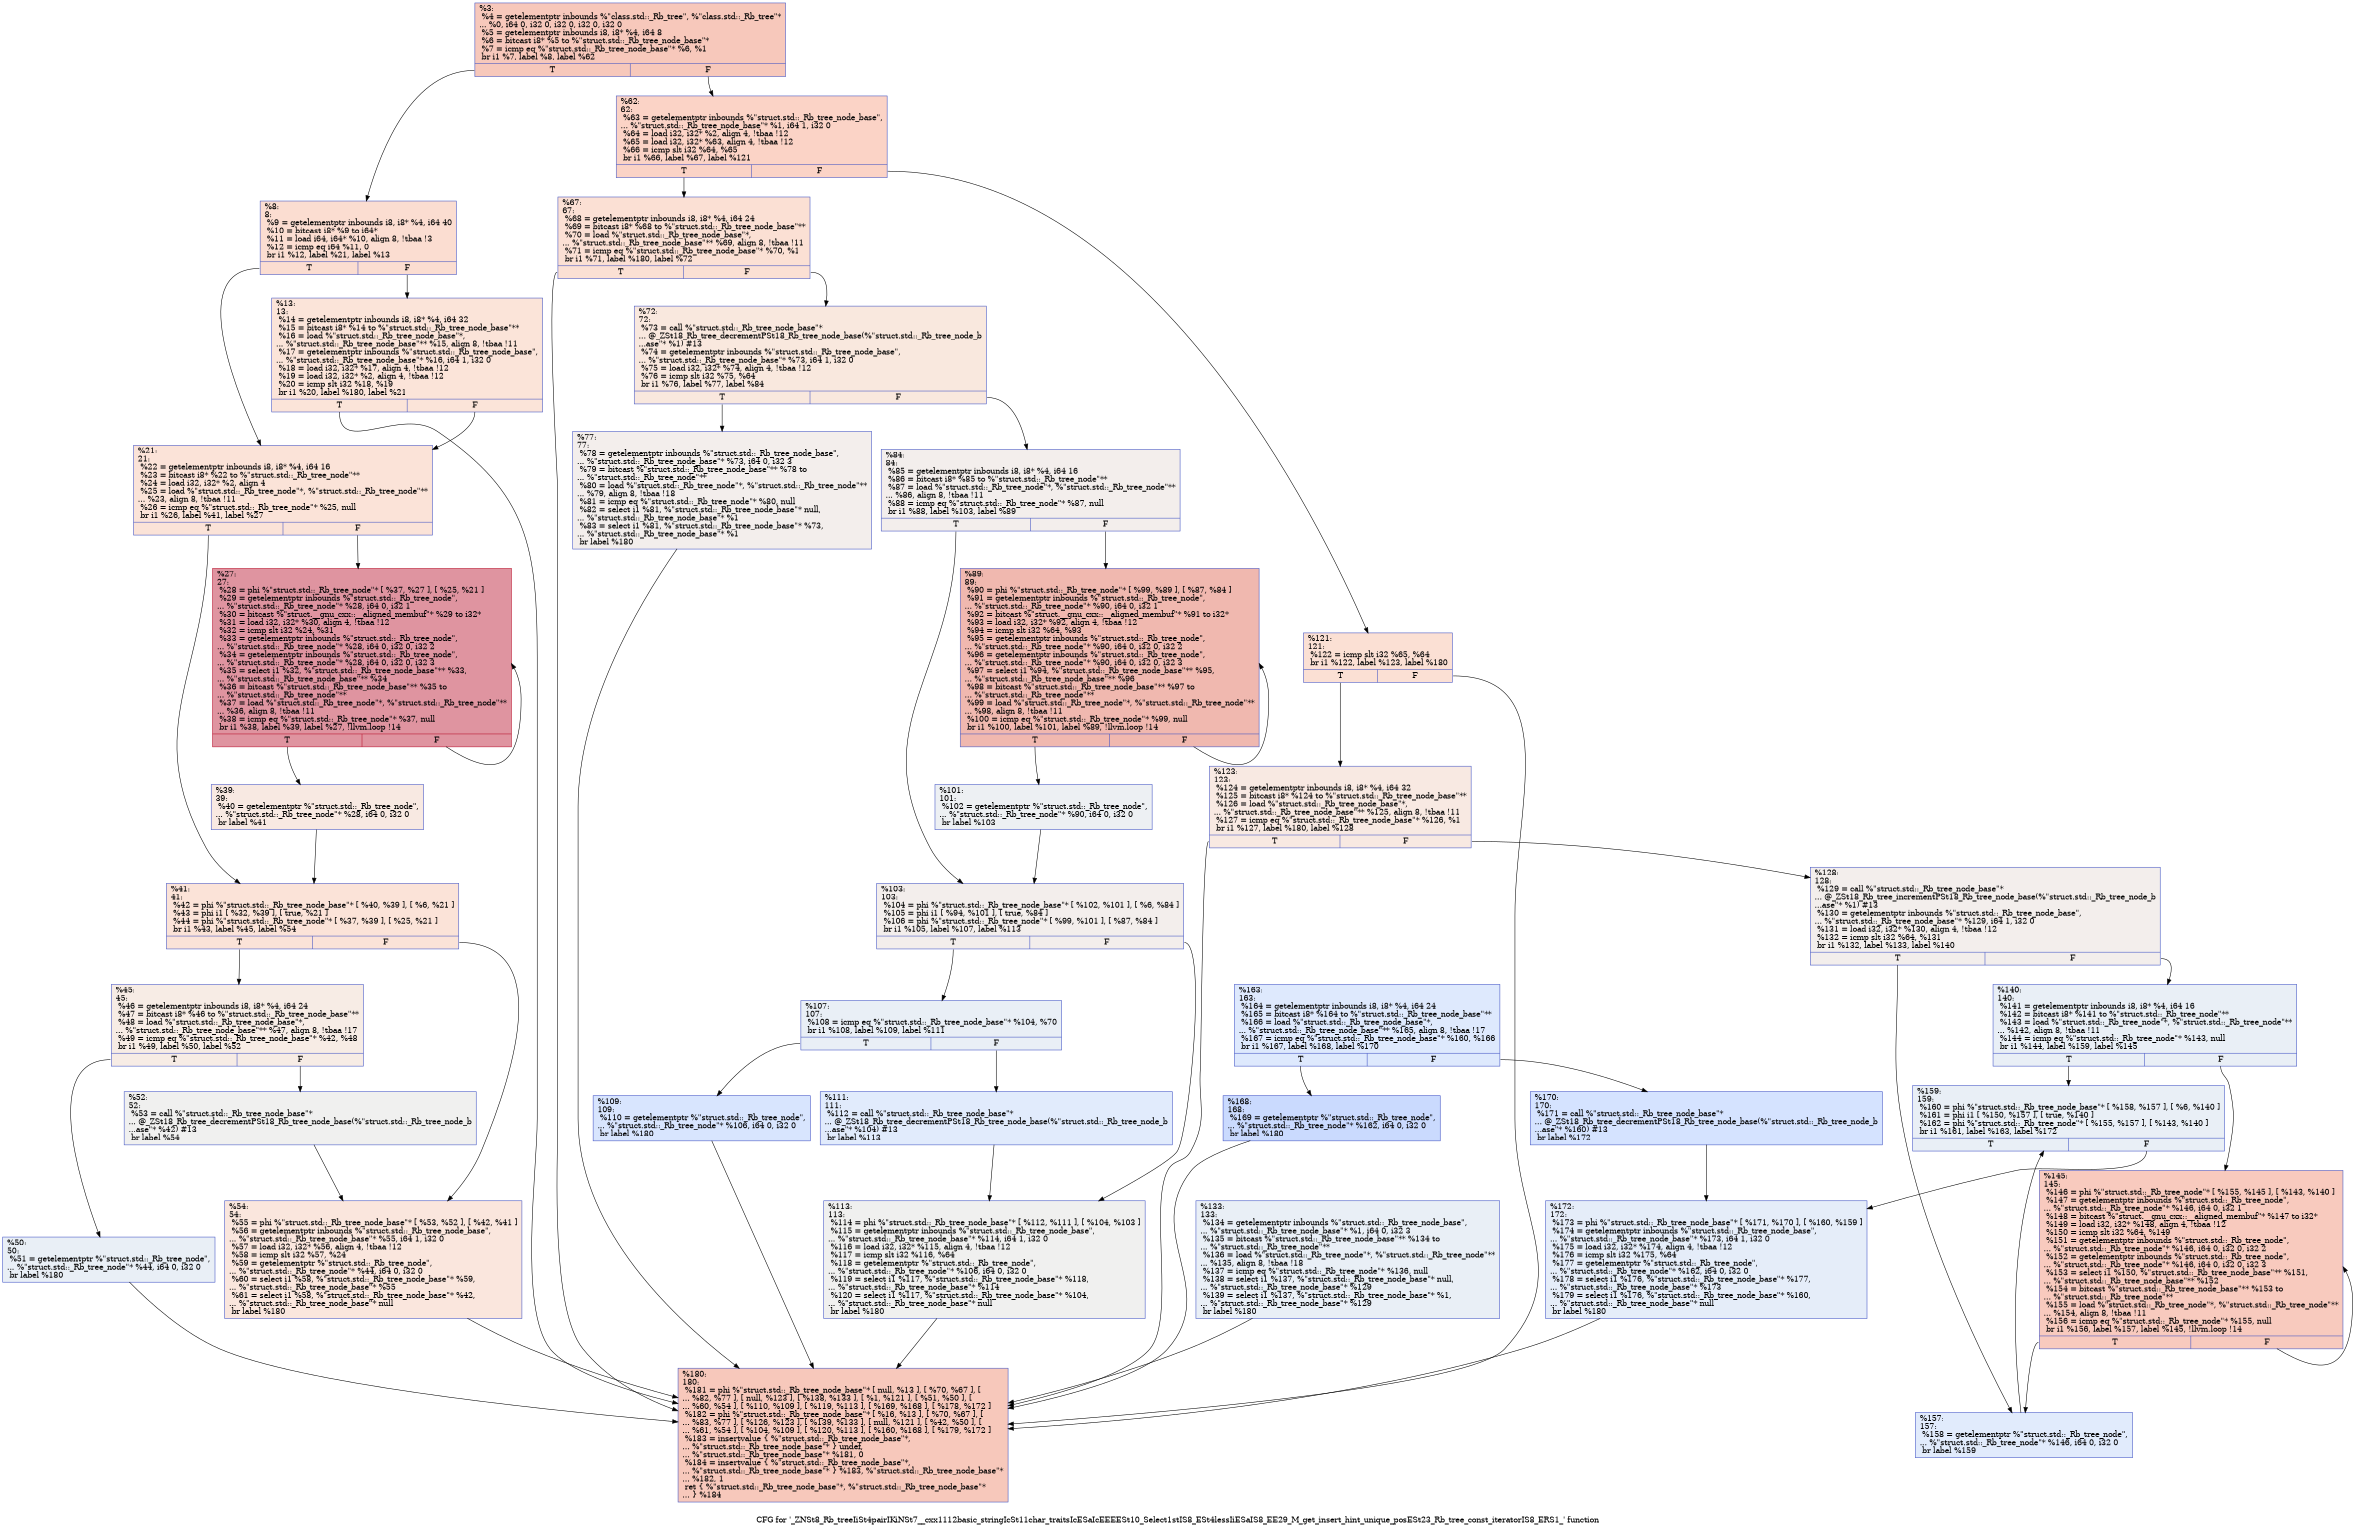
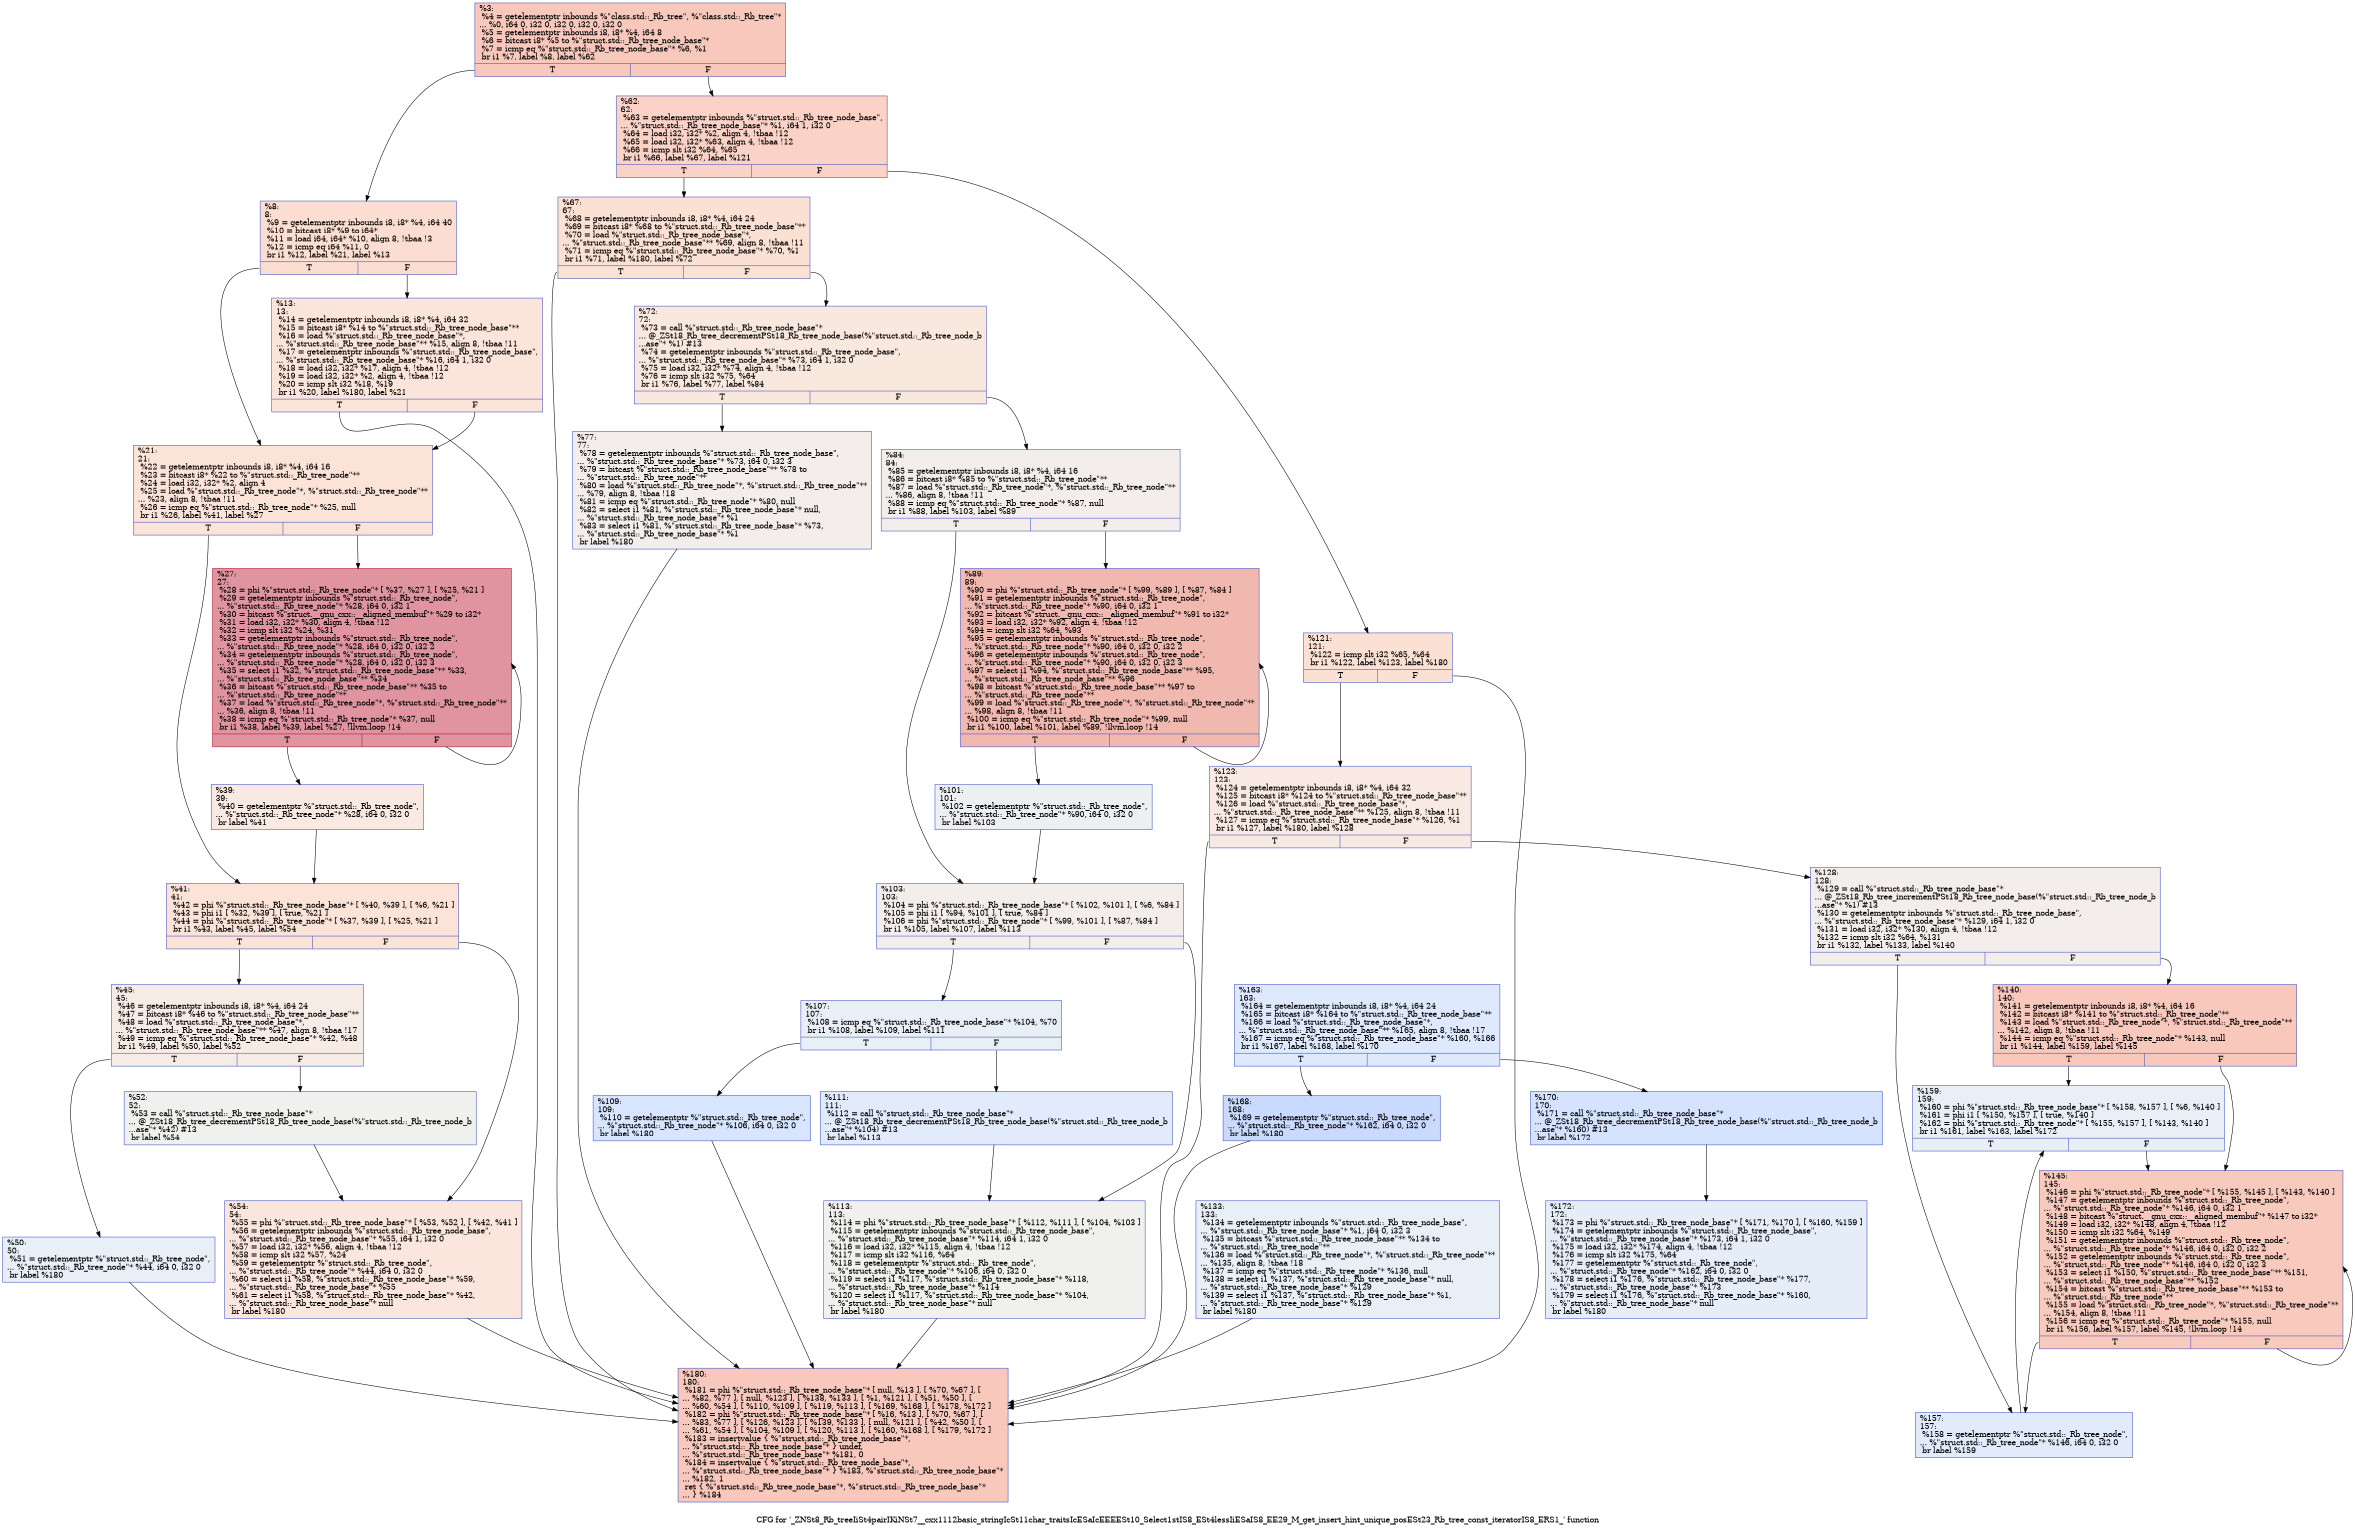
node "%140:": fillcolor #cedaeb70 -> #ed836670
edge "%159:" -> "%172:": now "%159:" -> "%145:"
edge "%172:" -> "%180:": removed
